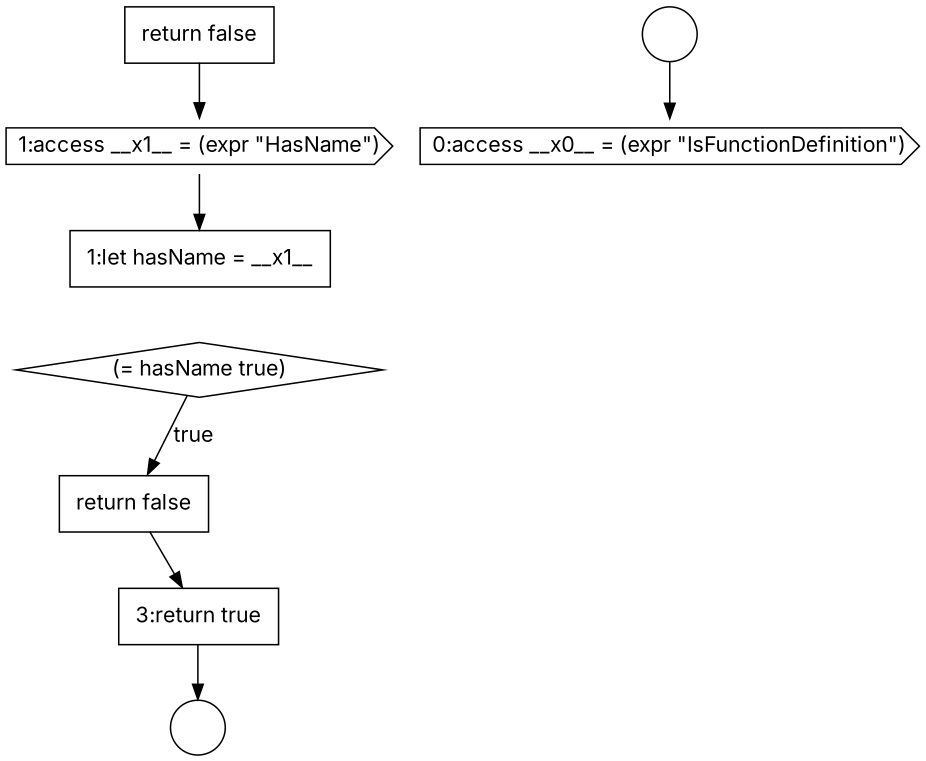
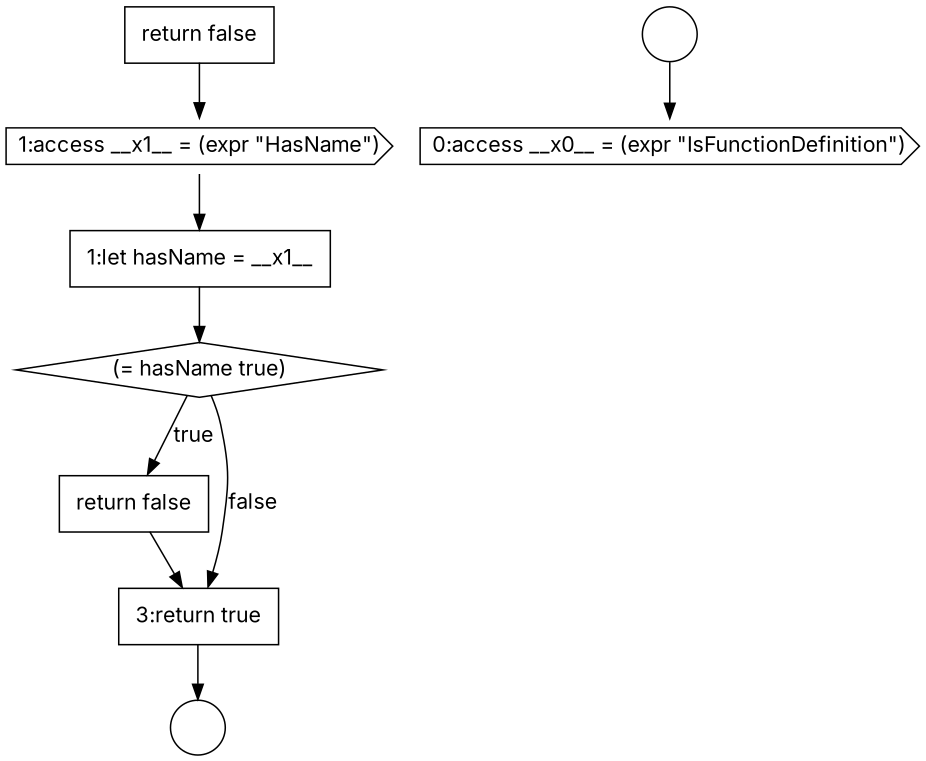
edge "1:let hasName = __x1__" -> "(= hasName true)": added
edge "(= hasName true)" -> "3:return true": added, label "false"
